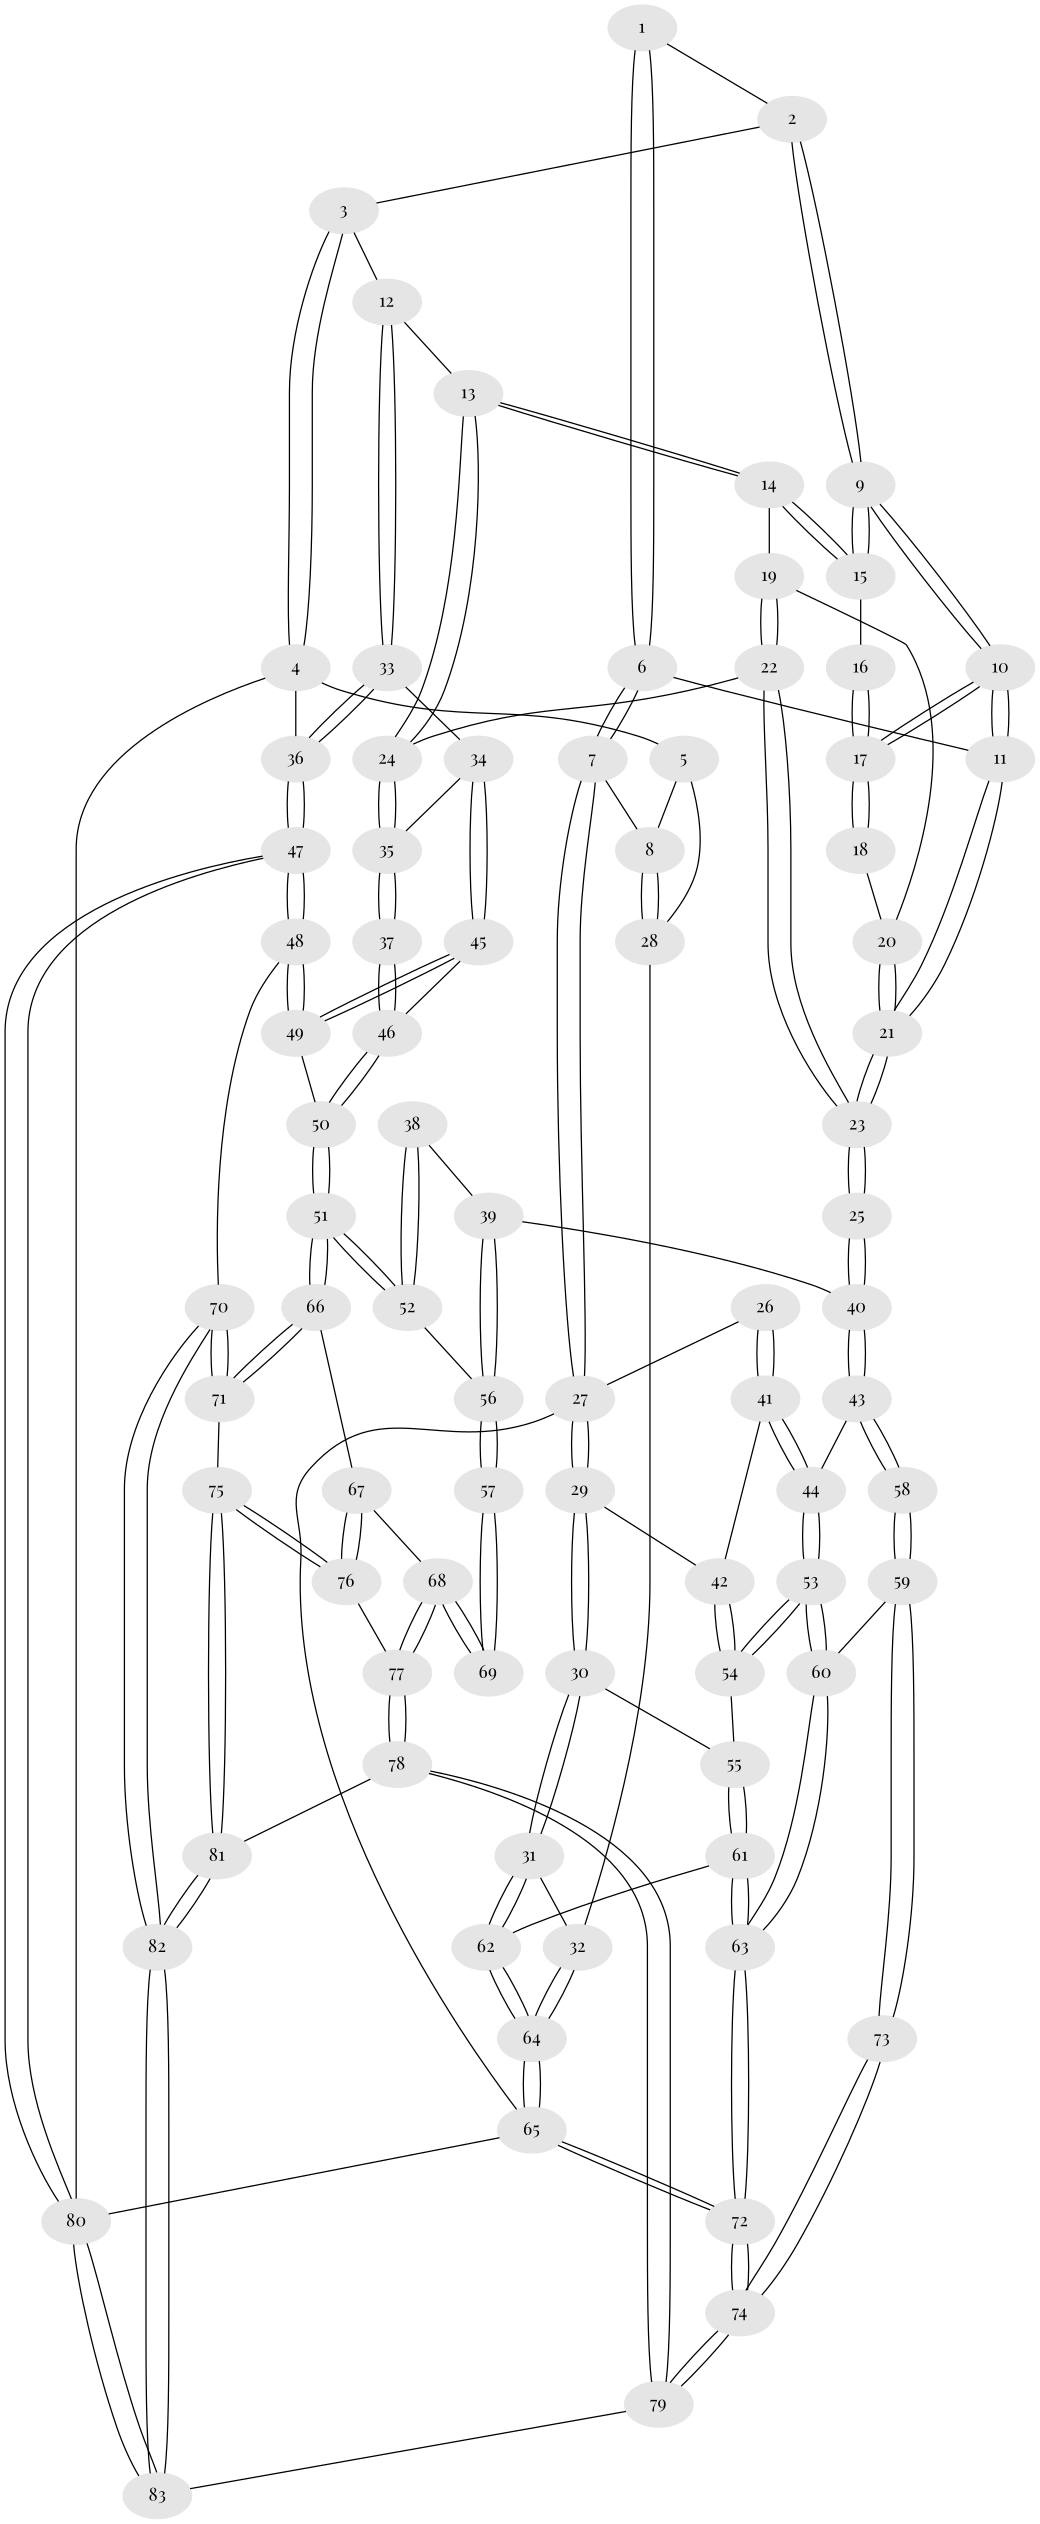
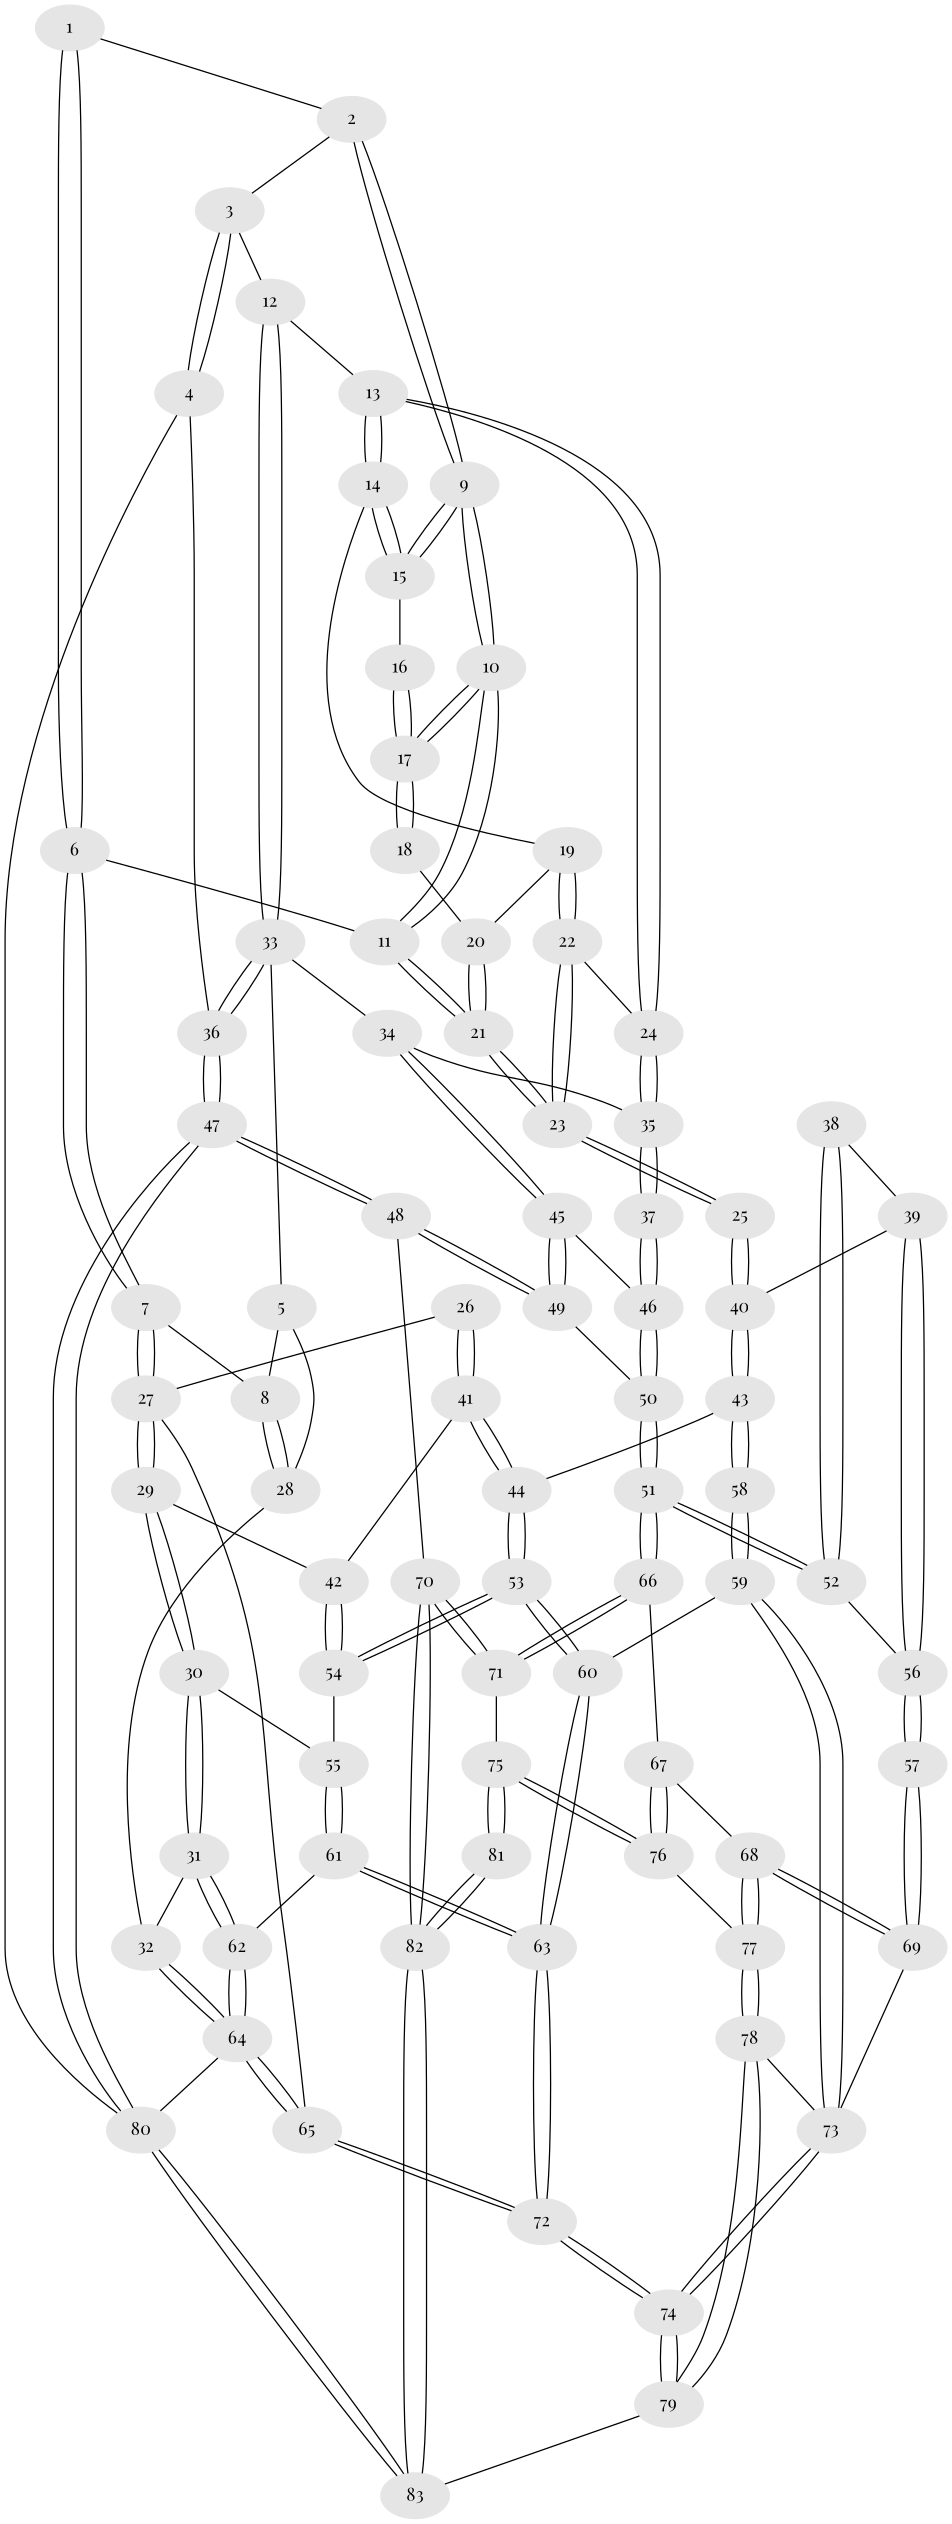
edge "4" -- "5": now "33" -- "5"
edge "78" -- "81": now "78" -- "73"
edge "69" -- "73": added
edge "65" -- "80": now "64" -- "80"
